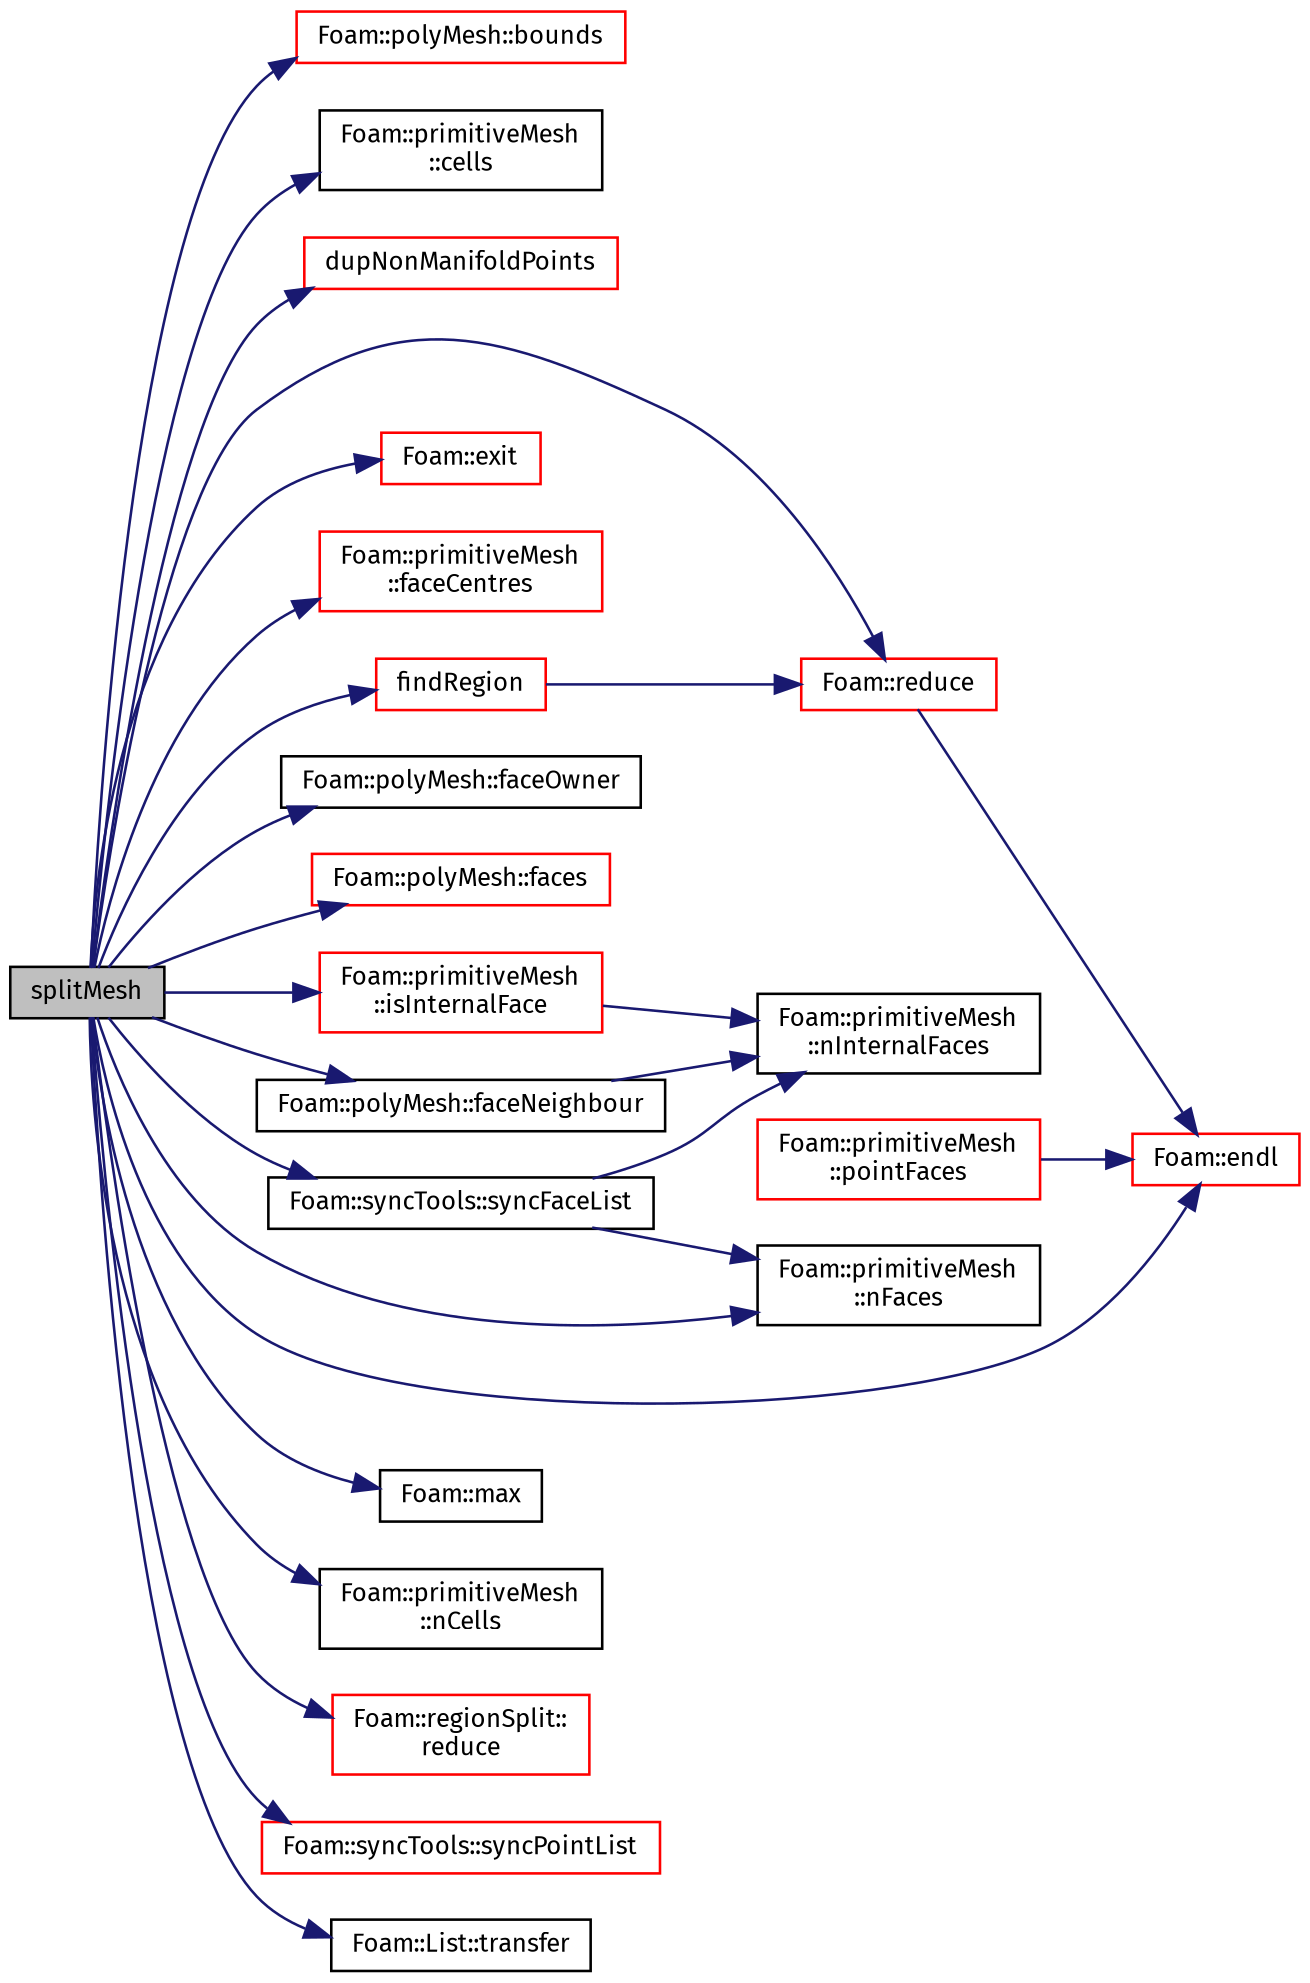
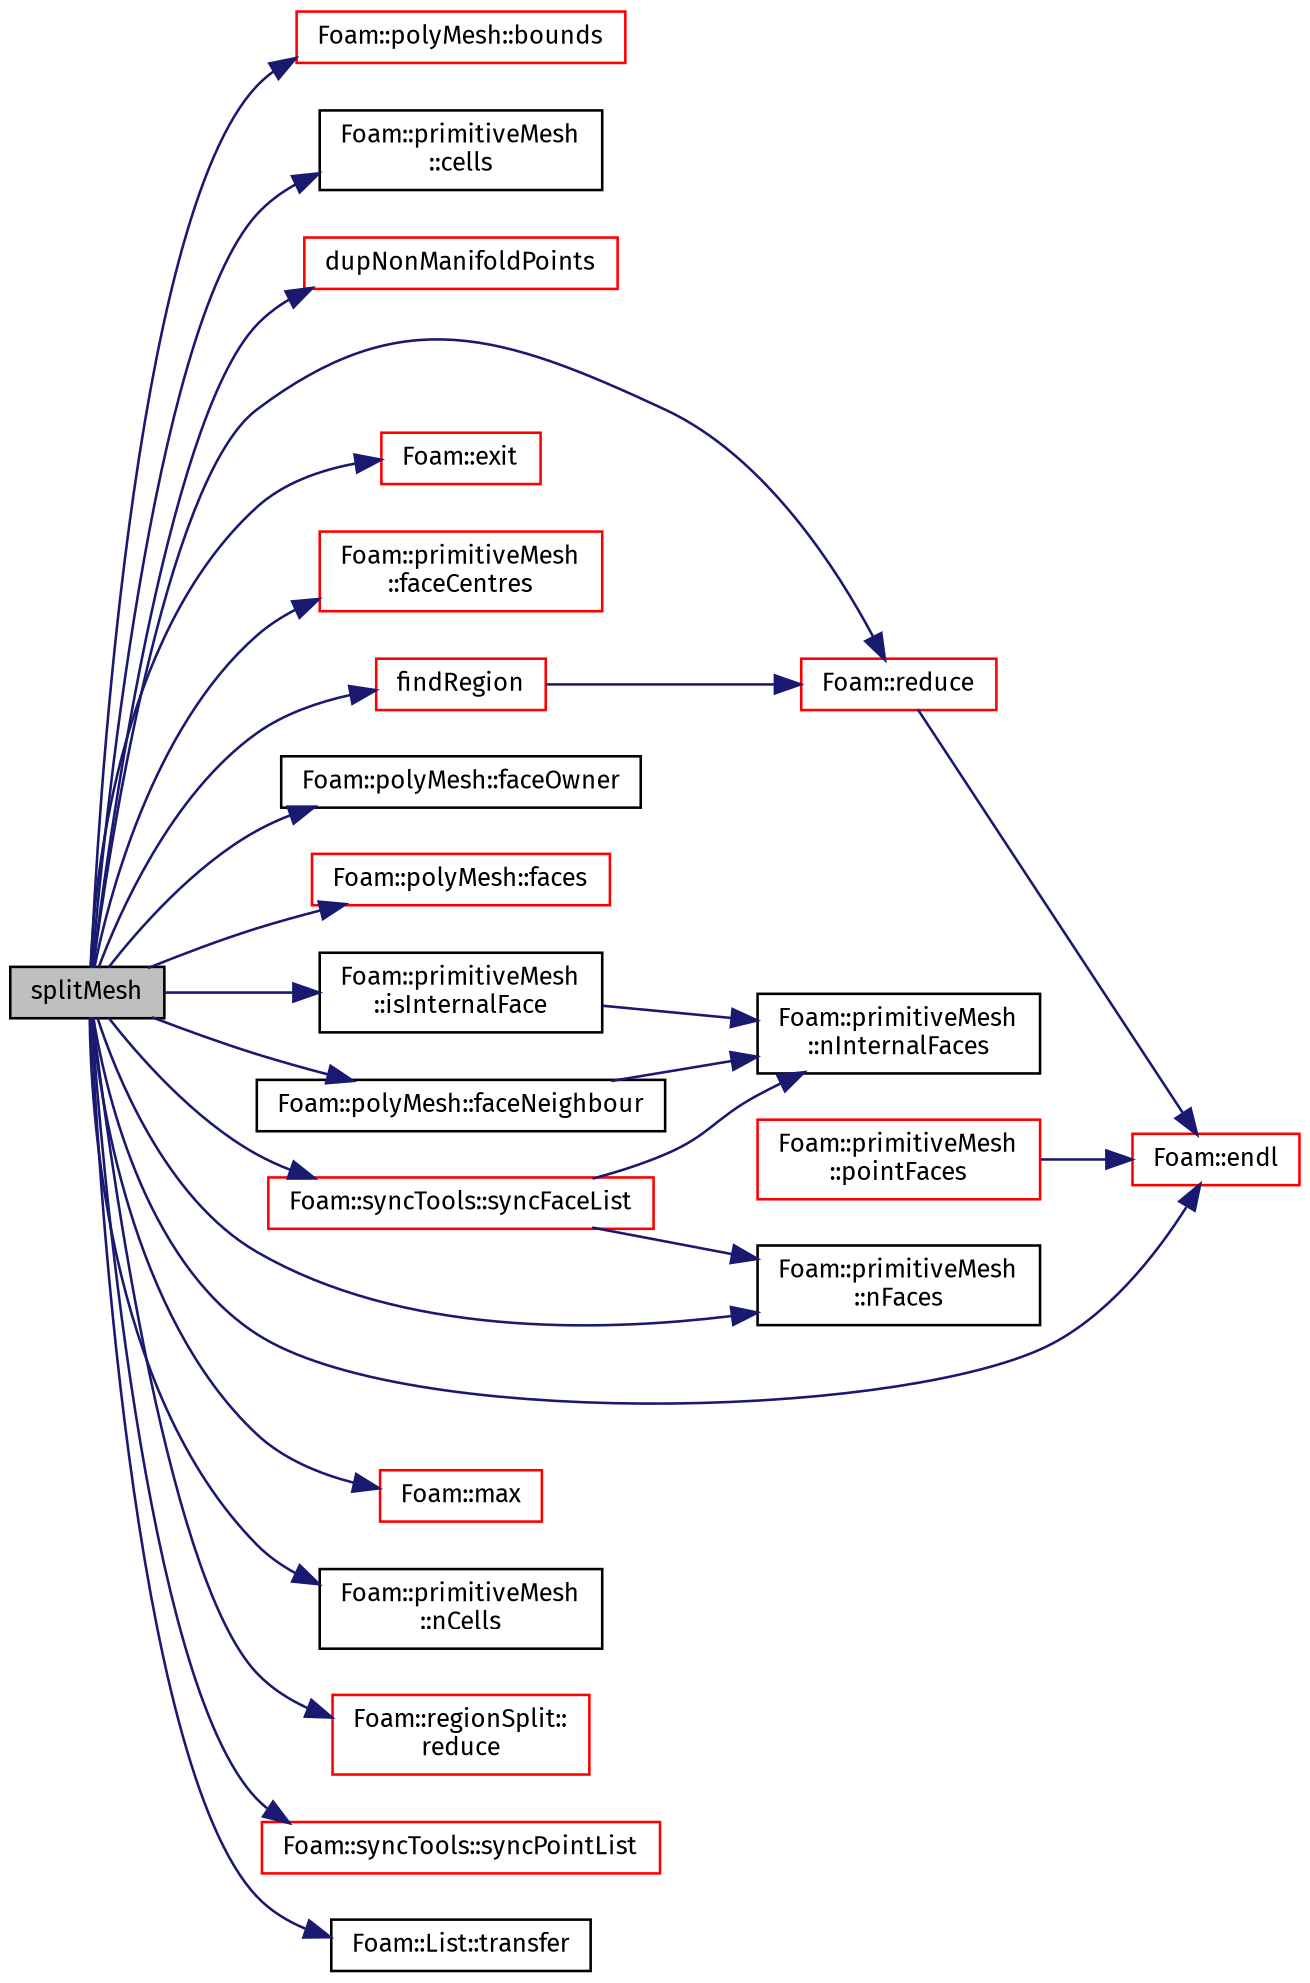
node "Foam::primitiveMesh ::isInternalFace": color red -> black
node "Foam::syncTools::syncFaceList": color black -> red
node "Foam::max": color black -> red
